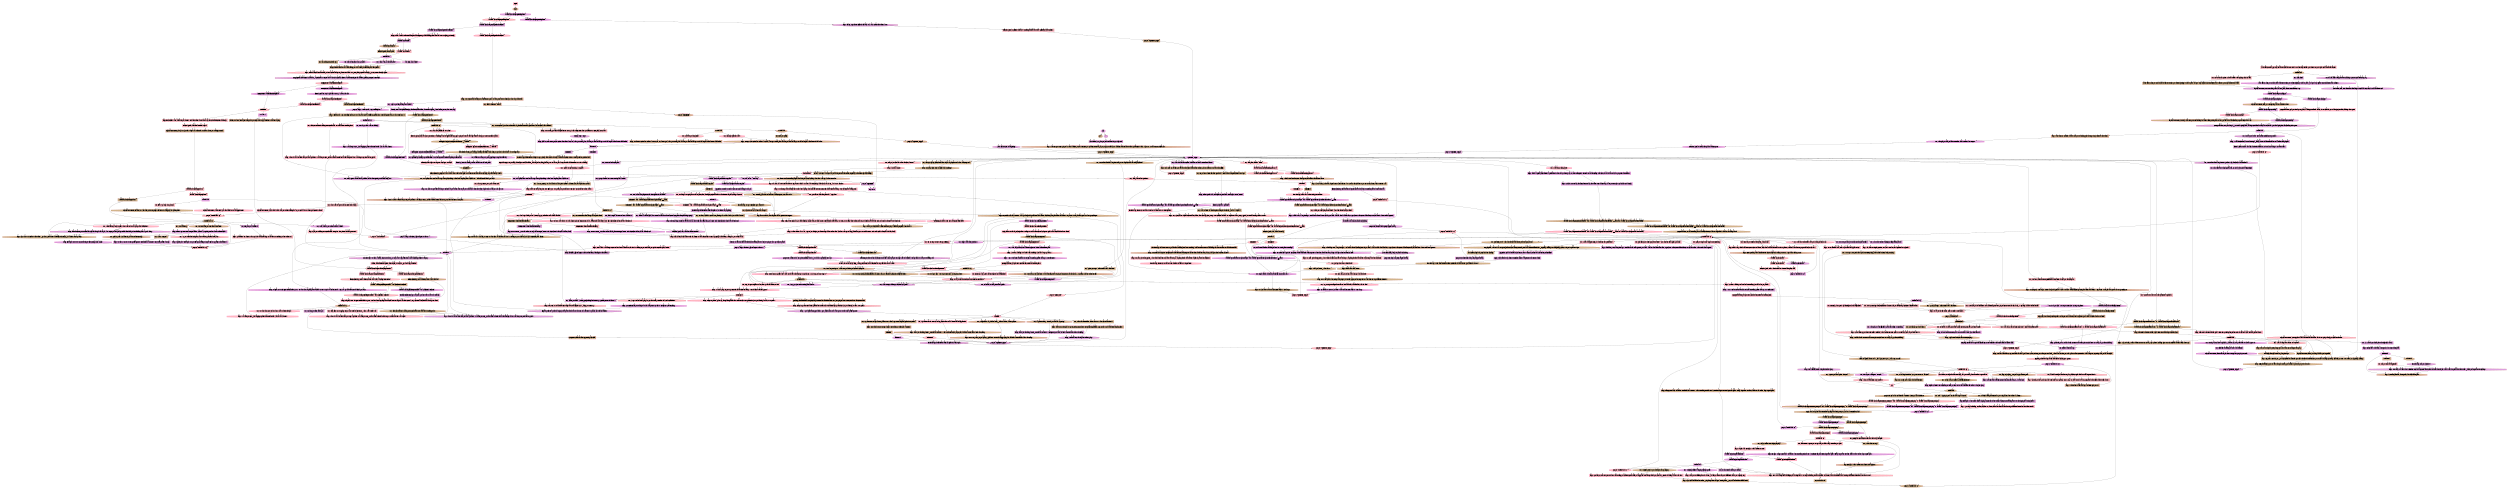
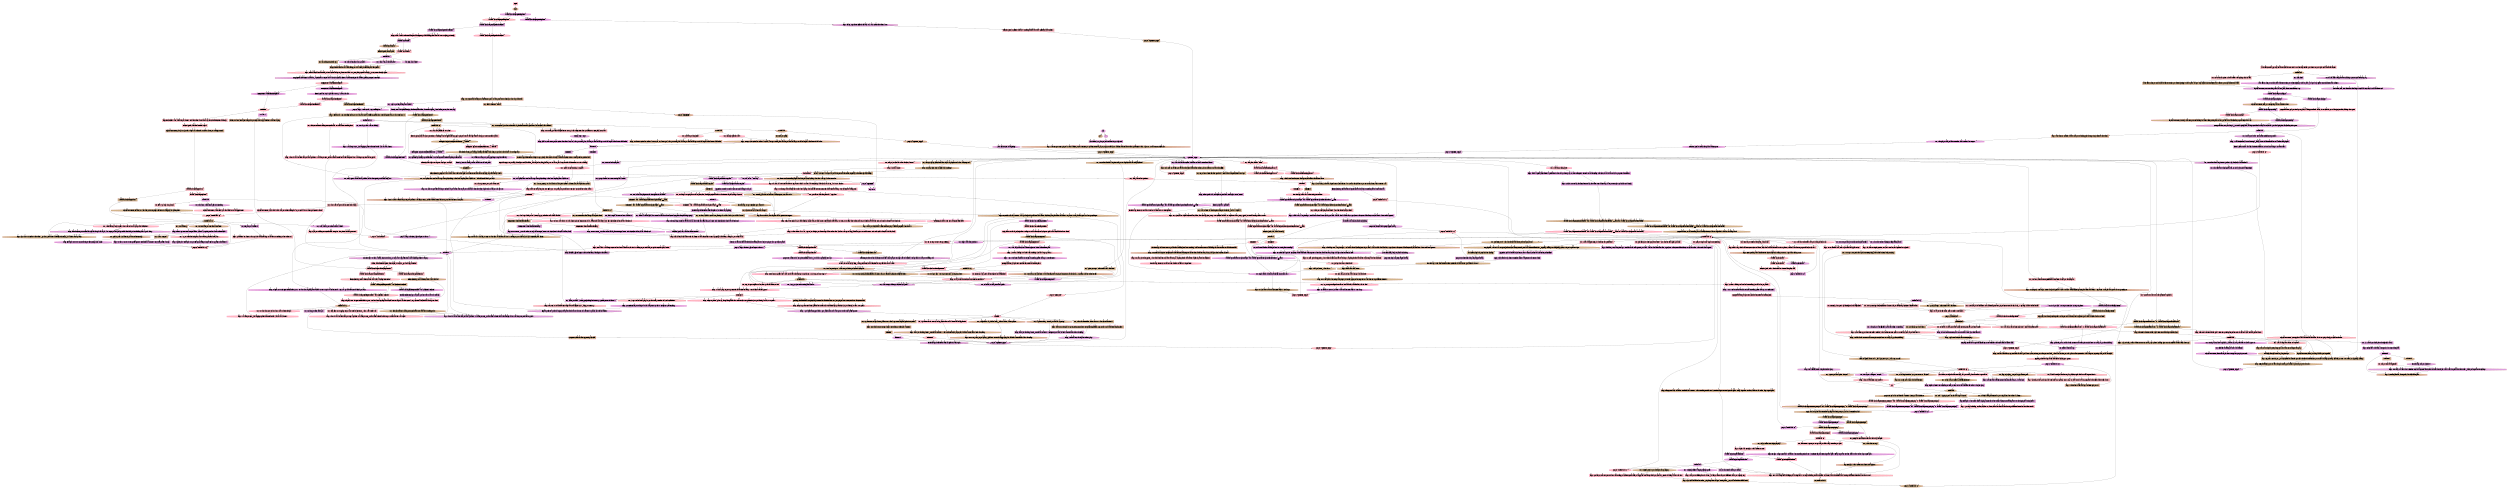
node "You: I don't know, I think he may be onto something.": added
node "You: Don't rub it in.": label "You: Don't rub it in." -> "You: Looks't rub it in."
